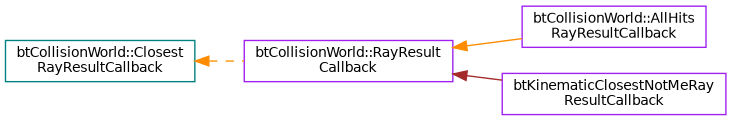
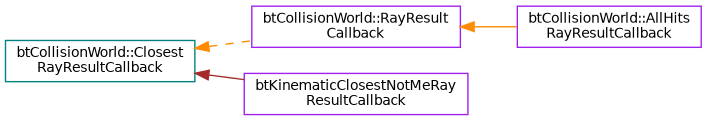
edge "btKinematicClosestNotMeRay ResultCallback" -> "btCollisionWorld::RayResult Callback": now "btKinematicClosestNotMeRay ResultCallback" -> "btCollisionWorld::Closest RayResultCallback"
